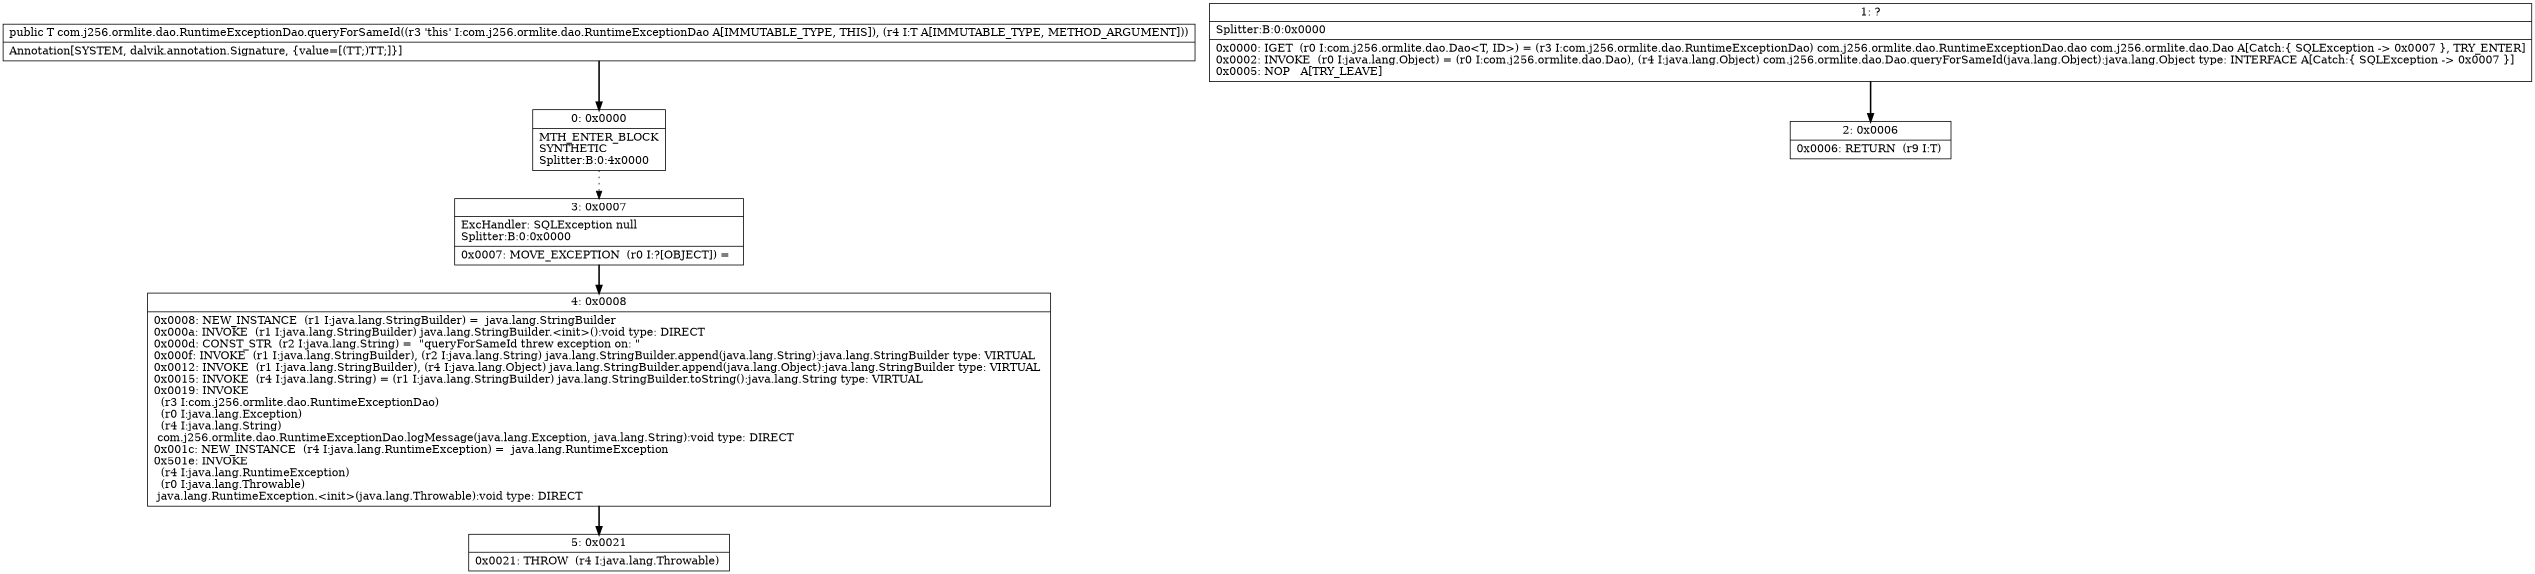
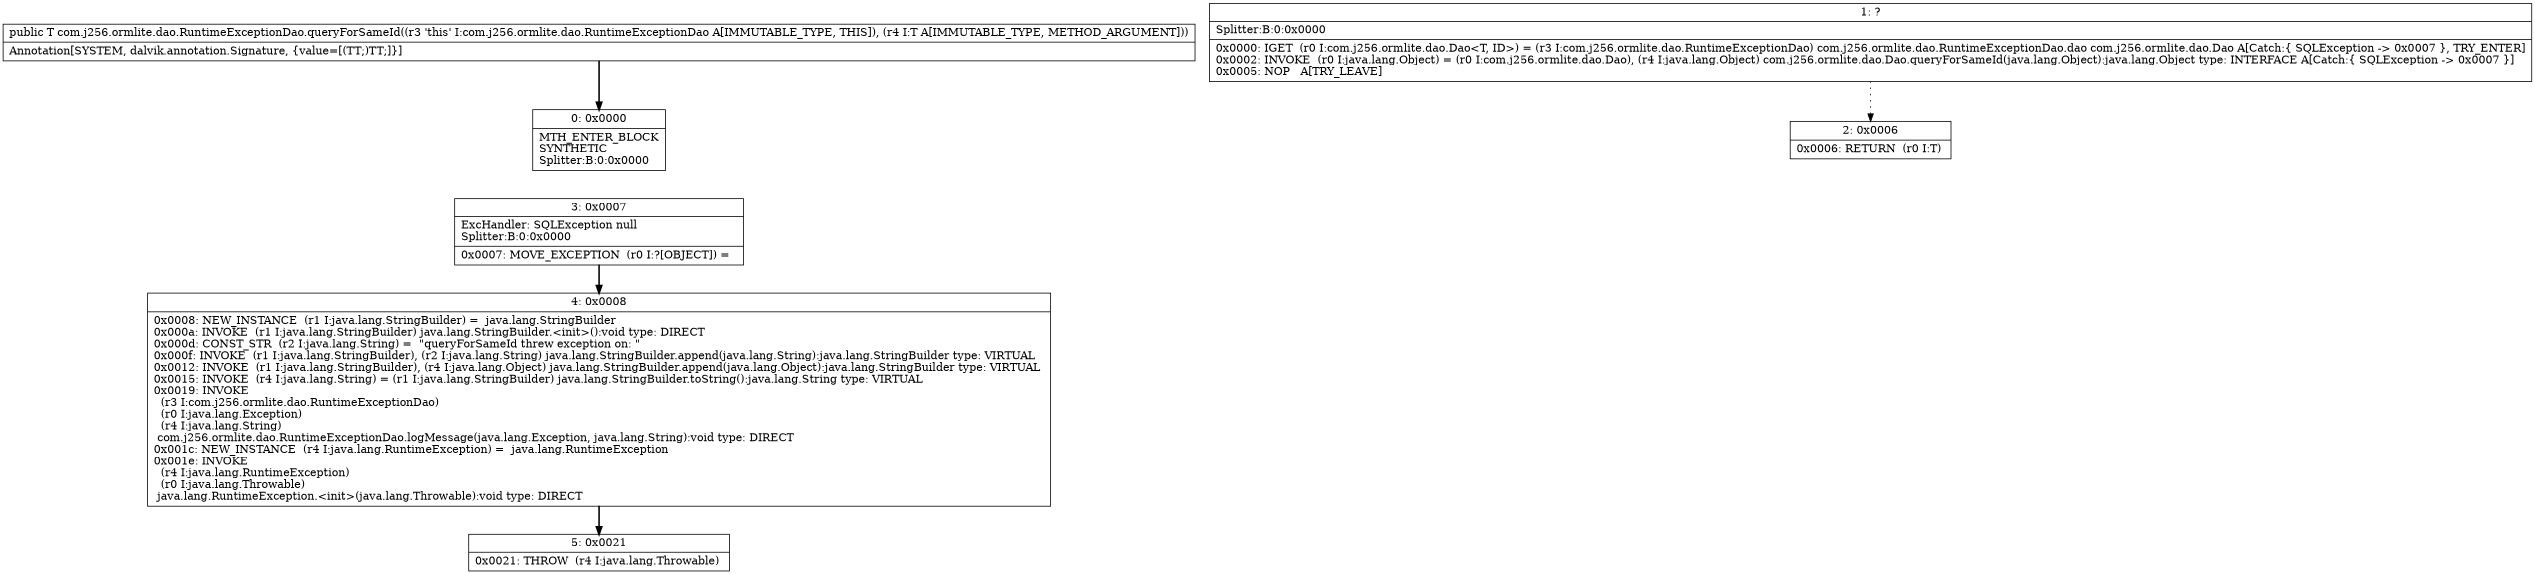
edge "1: ?" -> "2: 0x0006": style bold -> dotted
node "2: 0x0006": text "0x0006: RETURN  (r9 I:T)" -> "0x0006: RETURN  (r0 I:T)"
node "0: 0x0000": text "Splitter:B:0:4x0000" -> "Splitter:B:0:0x0000"
edge "0: 0x0000" -> "3: 0x0007": removed
node "4: 0x0008": text "0x501e: INVOKE" -> "0x001e: INVOKE"
